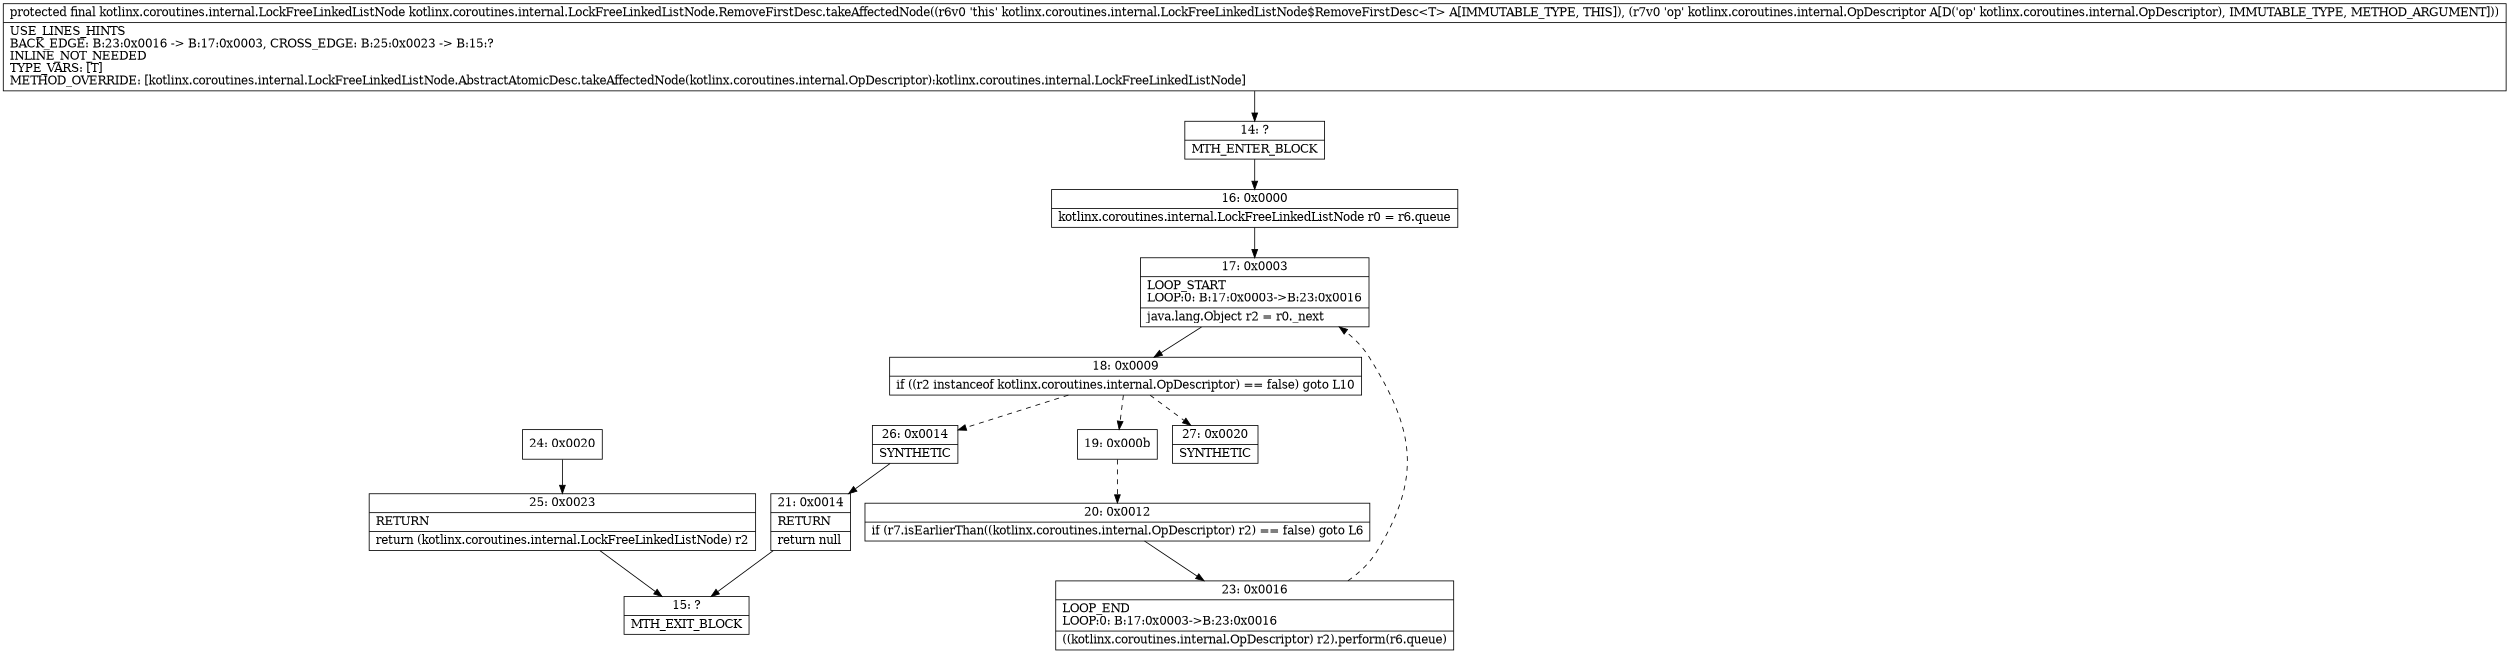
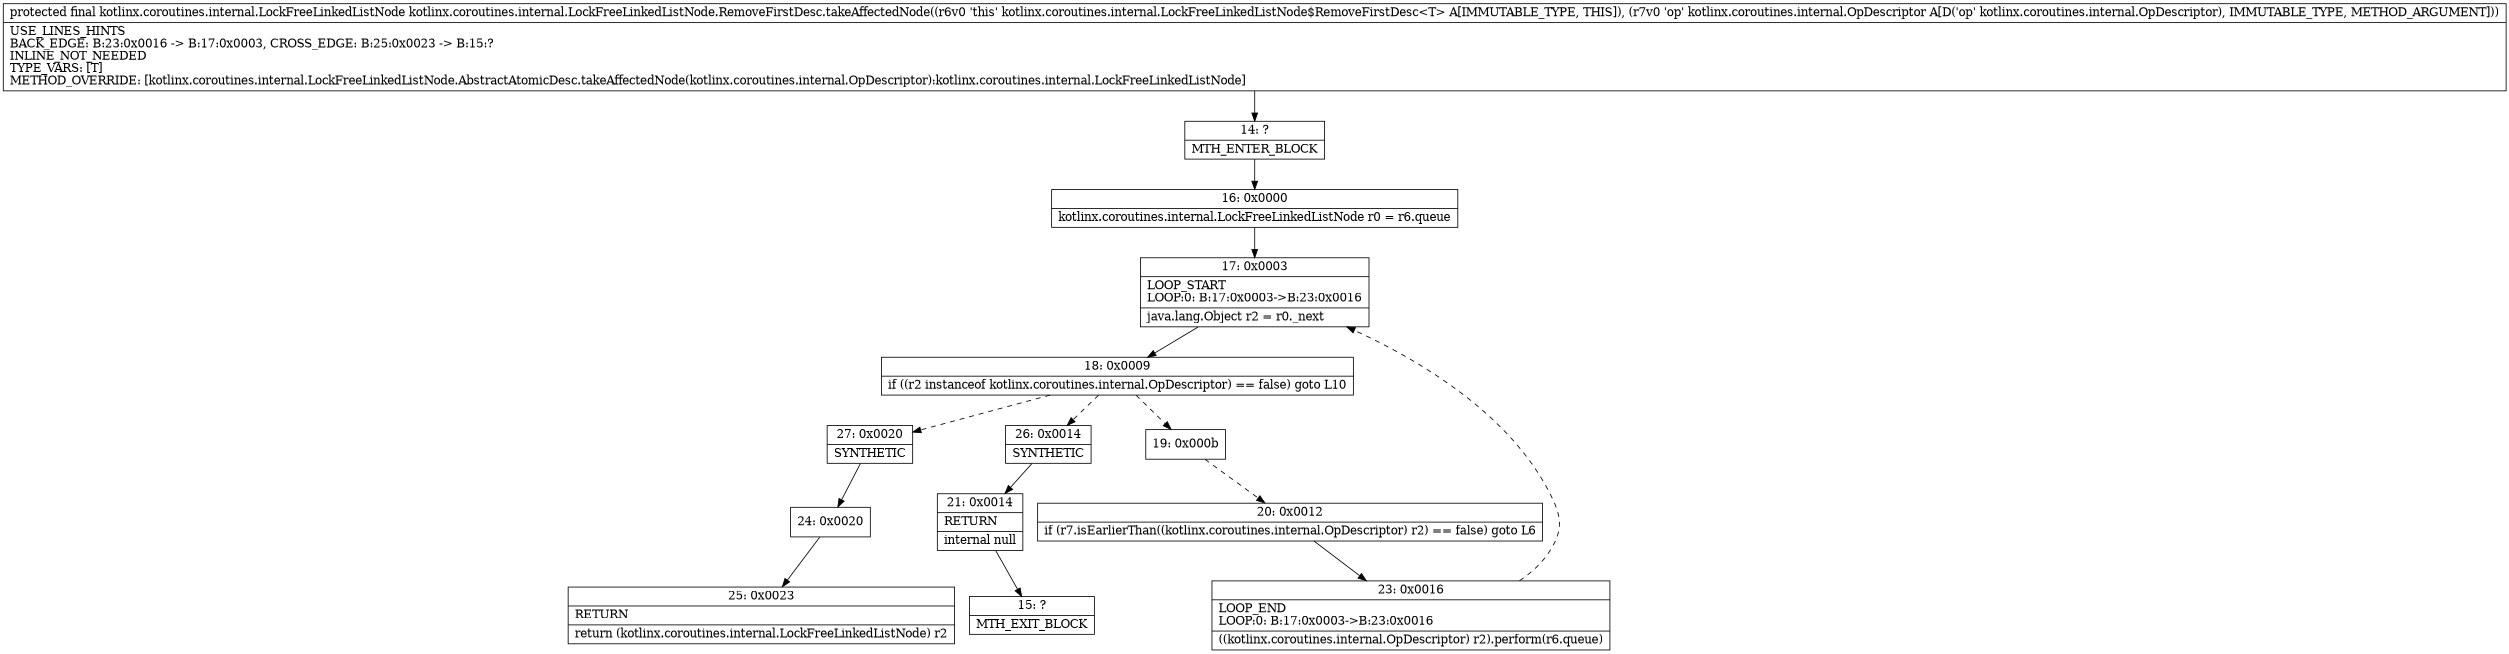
edge "27: 0x0020" -> "24: 0x0020": added
node "21: 0x0014": text "return null" -> "internal null"
edge "25: 0x0023" -> "15: ?": removed
